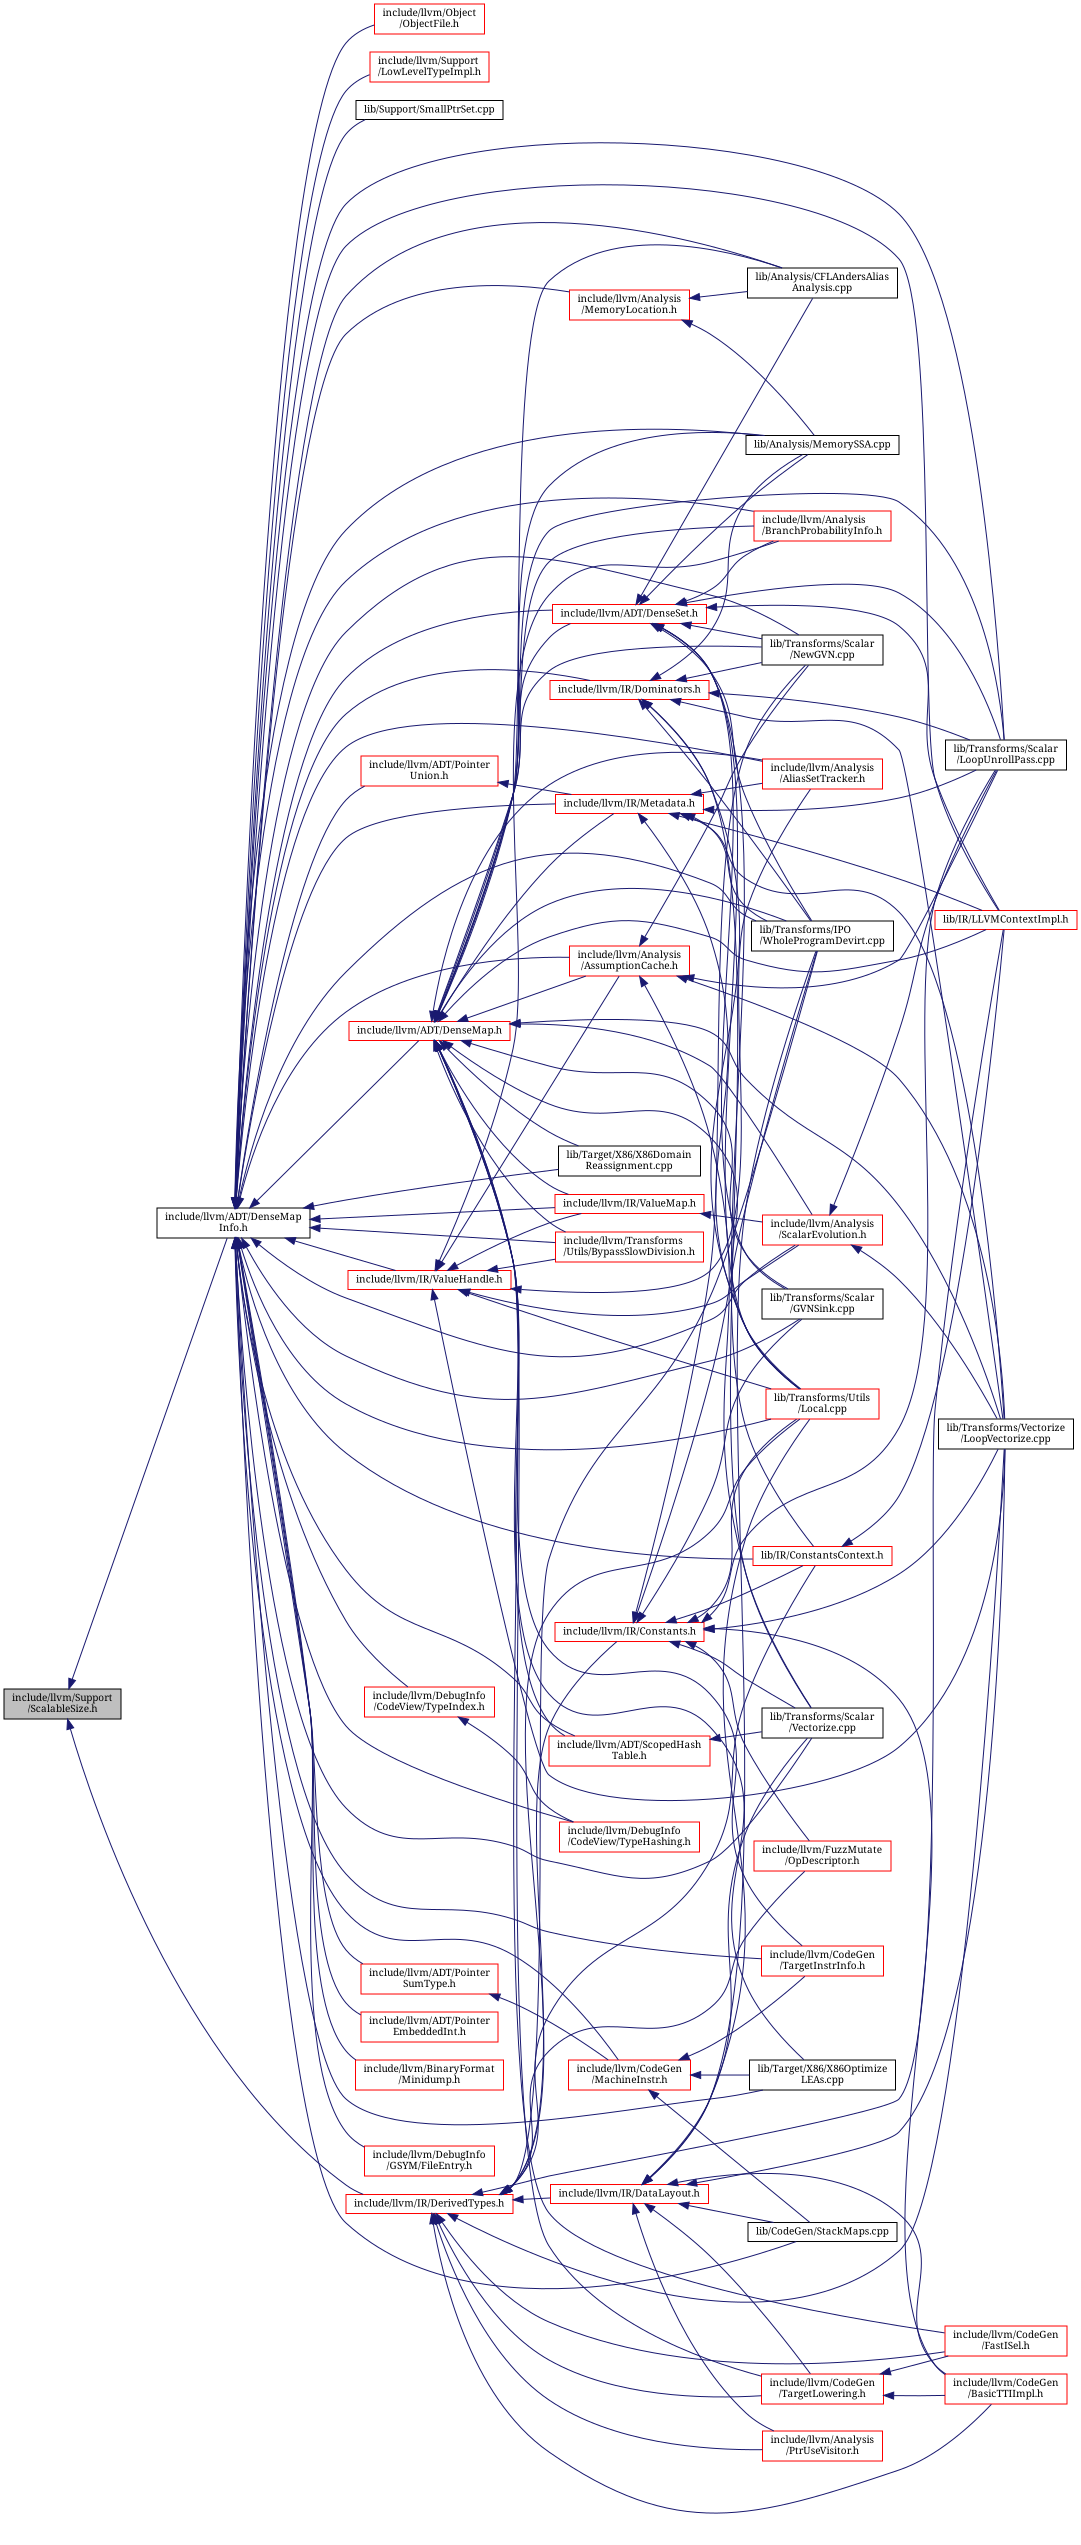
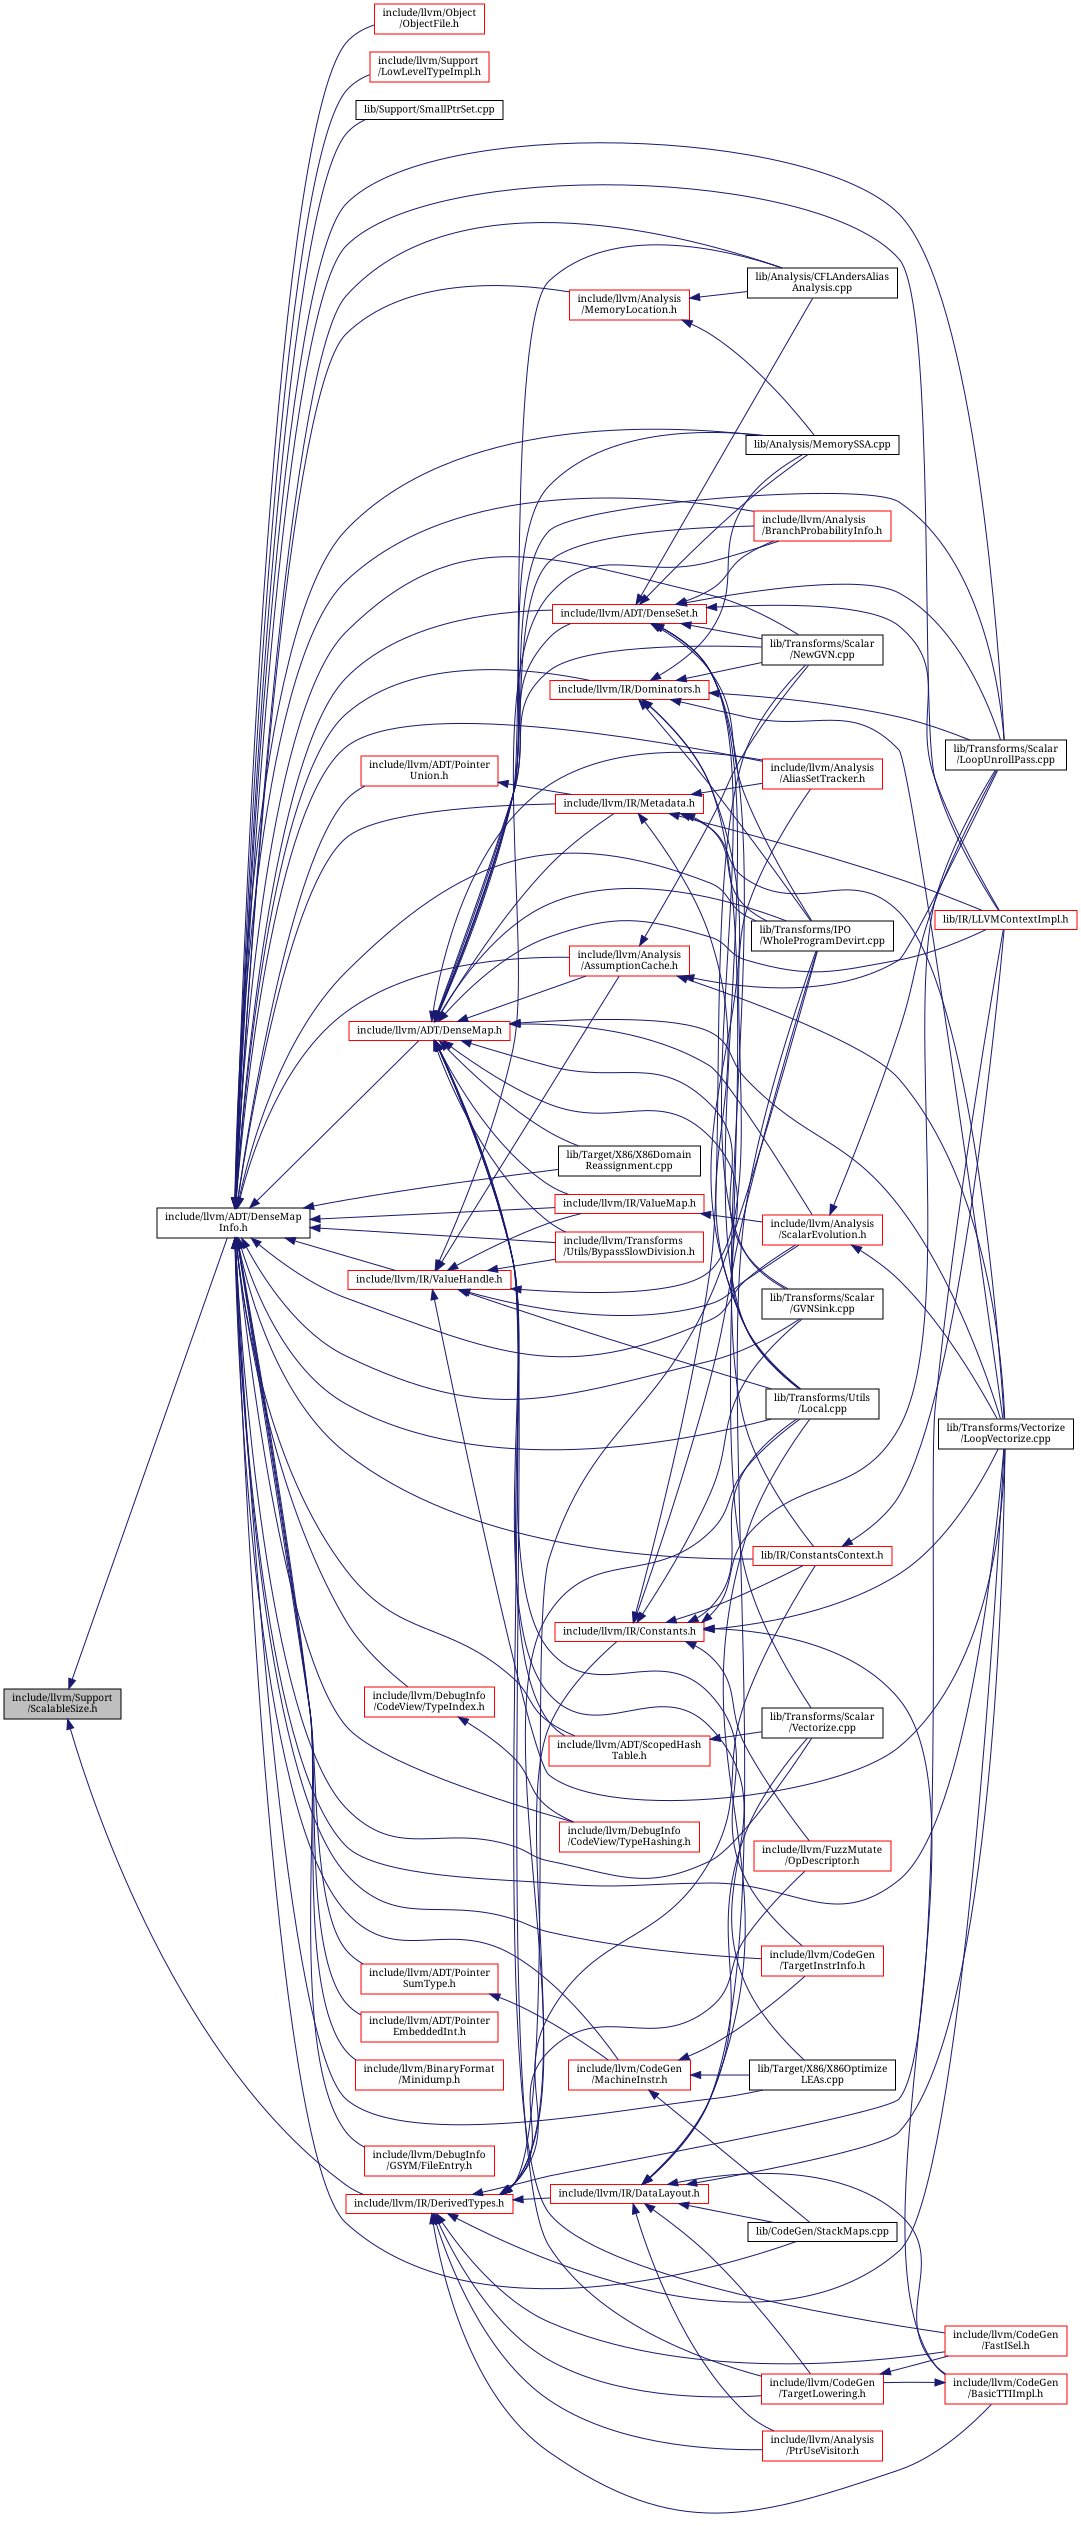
edge "lib/Transforms/Scalar /LoopUnrollPass.cpp" -> "include/llvm/IR/Metadata.h": removed
edge "lib/Transforms/Scalar /Vectorize.cpp" -> "include/llvm/Analysis /AssumptionCache.h": removed
node "lib/Transforms/Utils /Local.cpp": color red -> black
edge "lib/Transforms/Scalar /Vectorize.cpp" -> "include/llvm/IR/Constants.h": removed
edge "lib/Transforms/Vectorize /LoopVectorize.cpp" -> "include/llvm/ADT/DenseMap Info.h": added
edge "include/llvm/CodeGen /BasicTTIImpl.h" -> "include/llvm/CodeGen /TargetLowering.h": reversed
